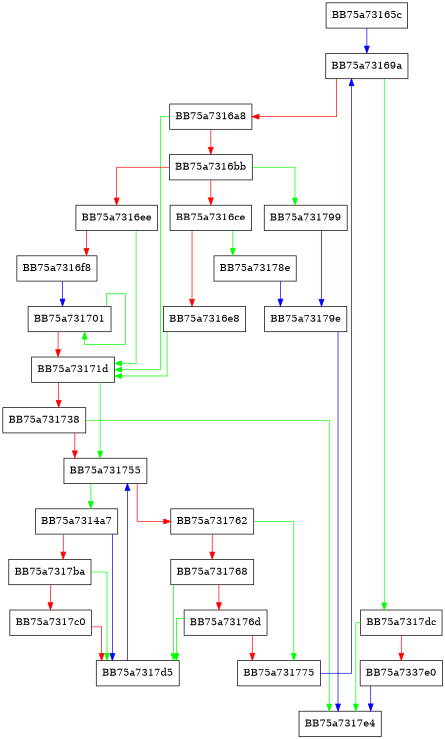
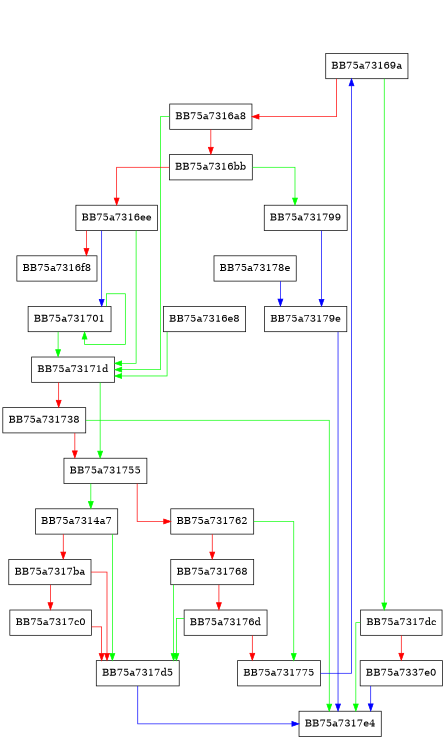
node "BB75a73165c": removed
node "BB75a7316ce": removed
edge "BB75a7316f8" -> "BB75a731701": now "BB75a7316ee" -> "BB75a731701"
edge "BB75a731701" -> "BB75a73171d": color red -> green
edge "BB75a7317d5" -> "BB75a731755": now "BB75a7317d5" -> "BB75a7317e4"
edge "BB75a7314a7" -> "BB75a7317d5": color blue -> green
edge "BB75a7317ba" -> "BB75a7317d5": color green -> red
